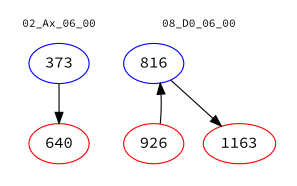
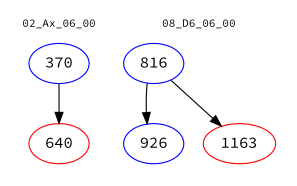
cluster "08_D0_06_00": label "08_D0_06_00" -> "08_D6_06_00"
node "373": label "373" -> "370"
edge "926" -> "816": reversed
node "926": color red -> blue
